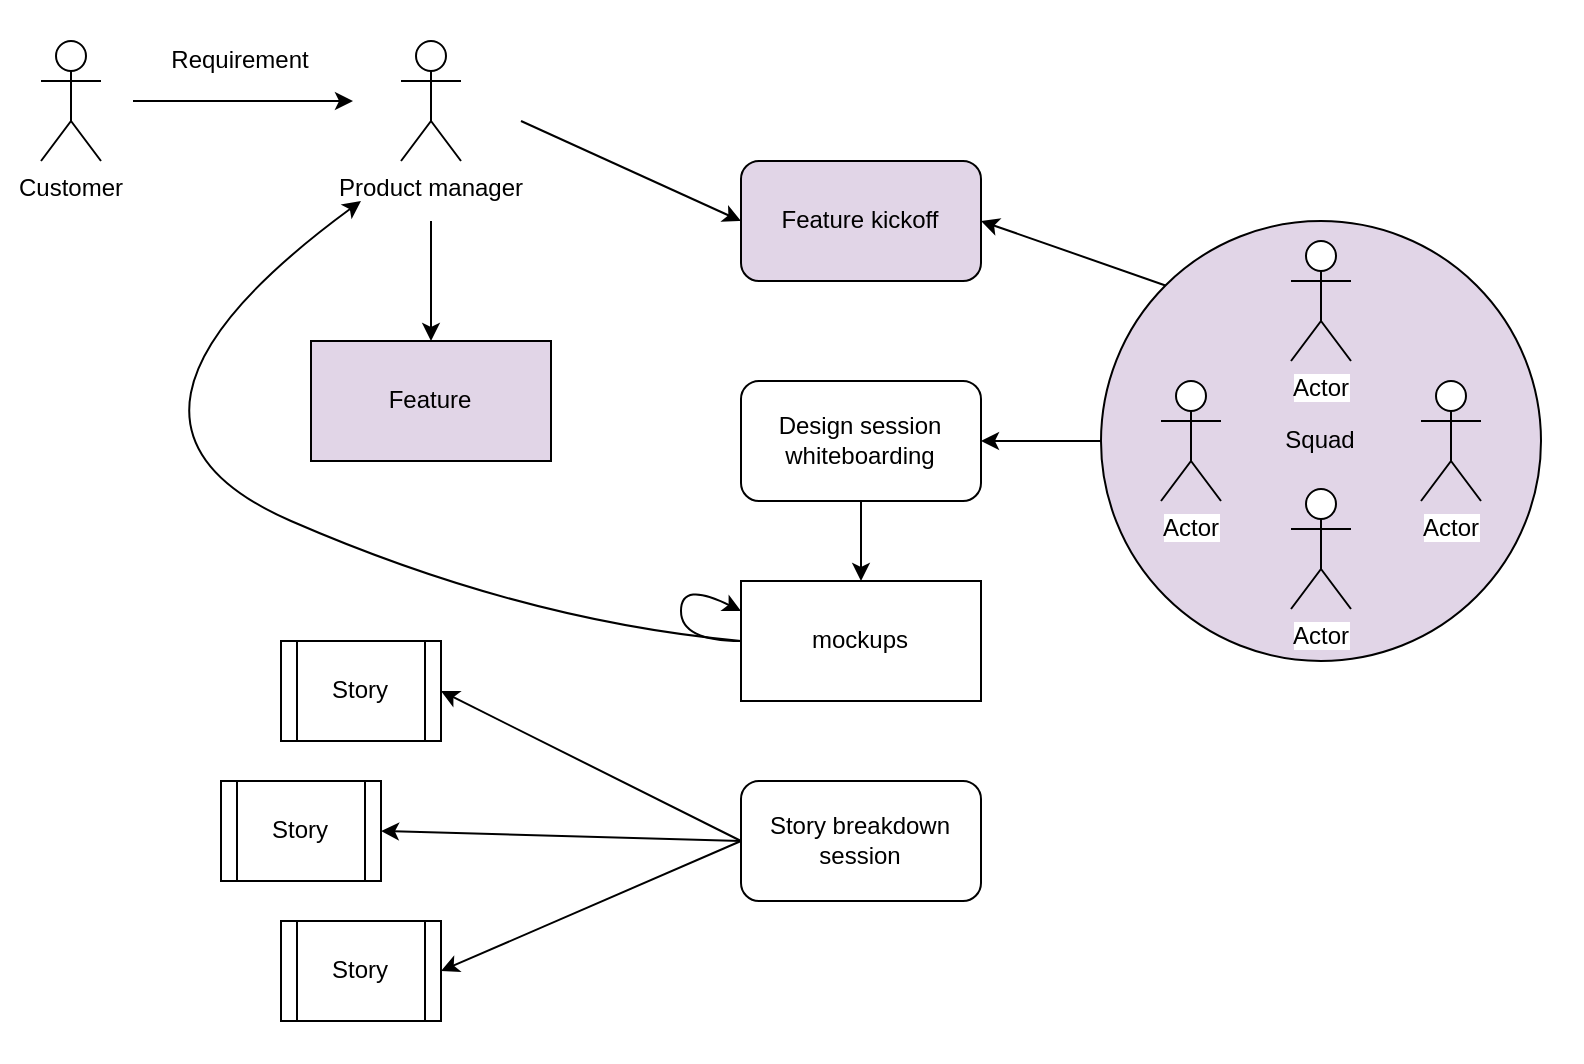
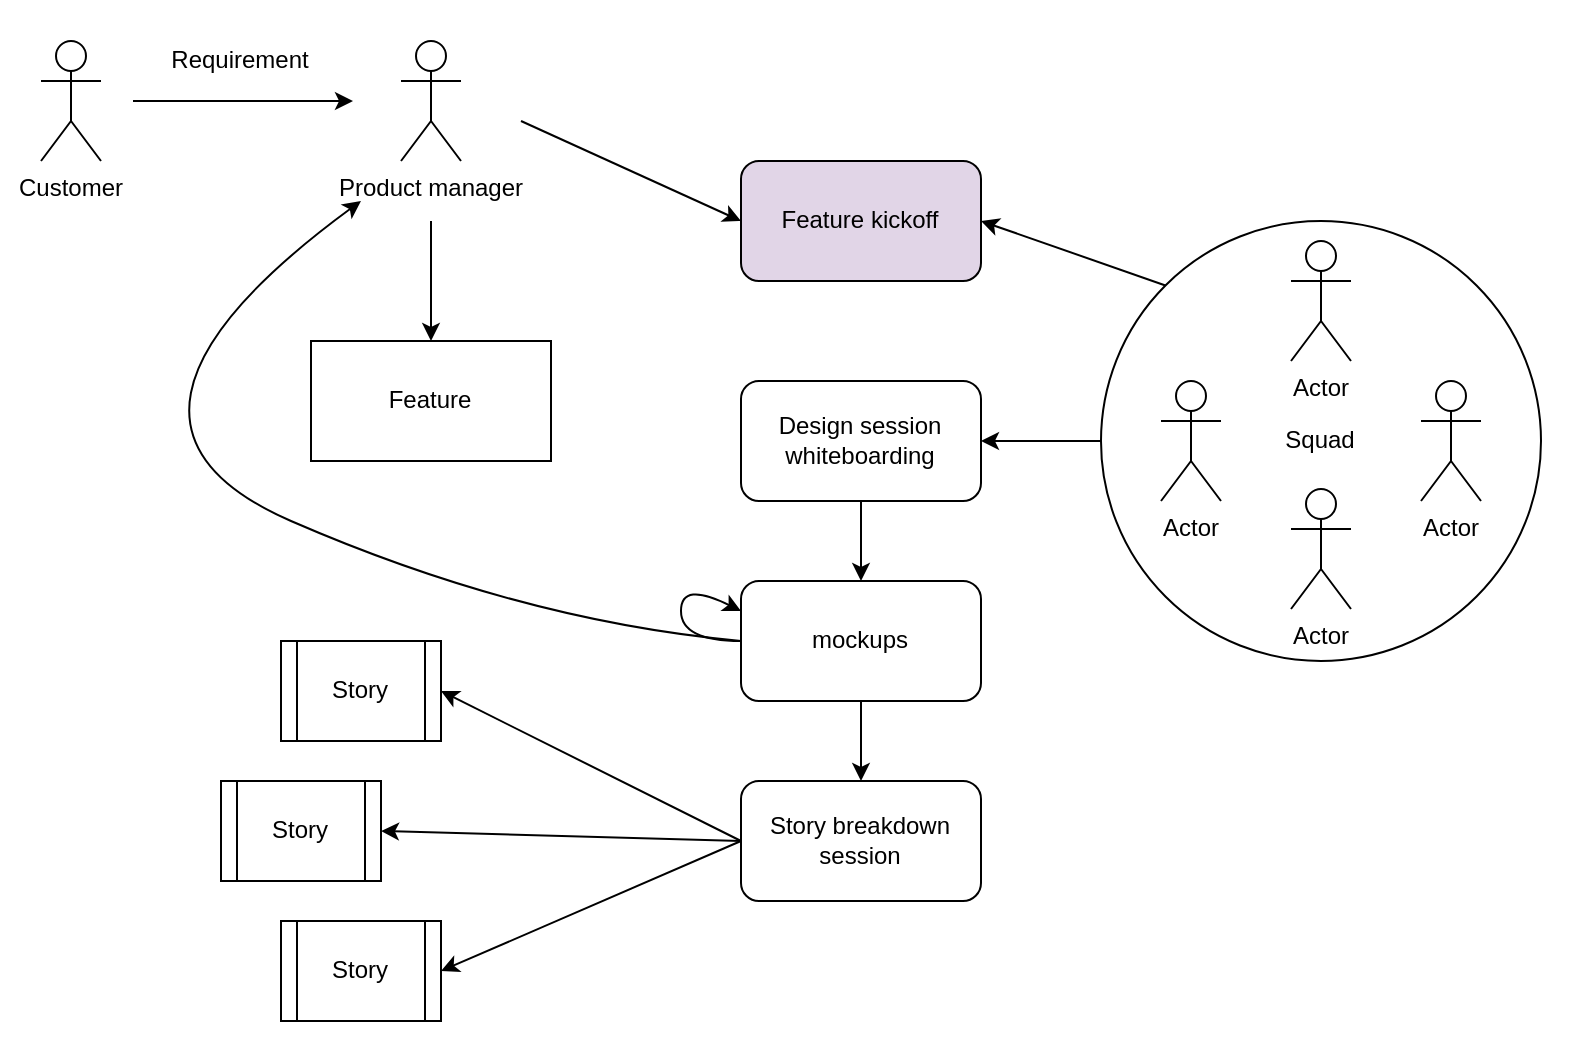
node "Feature": fillcolor #e1d5e7 -> #ffffff
node "Squad": fillcolor #e1d5e7 -> #ffffff
node "mockups": shape rectangle -> rounded rectangle
edge "mockups" -> "Story breakdown session": added
